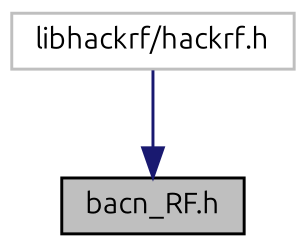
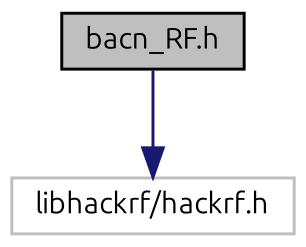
edge "libhackrf/hackrf.h" -> "bacn_RF.h": reversed
